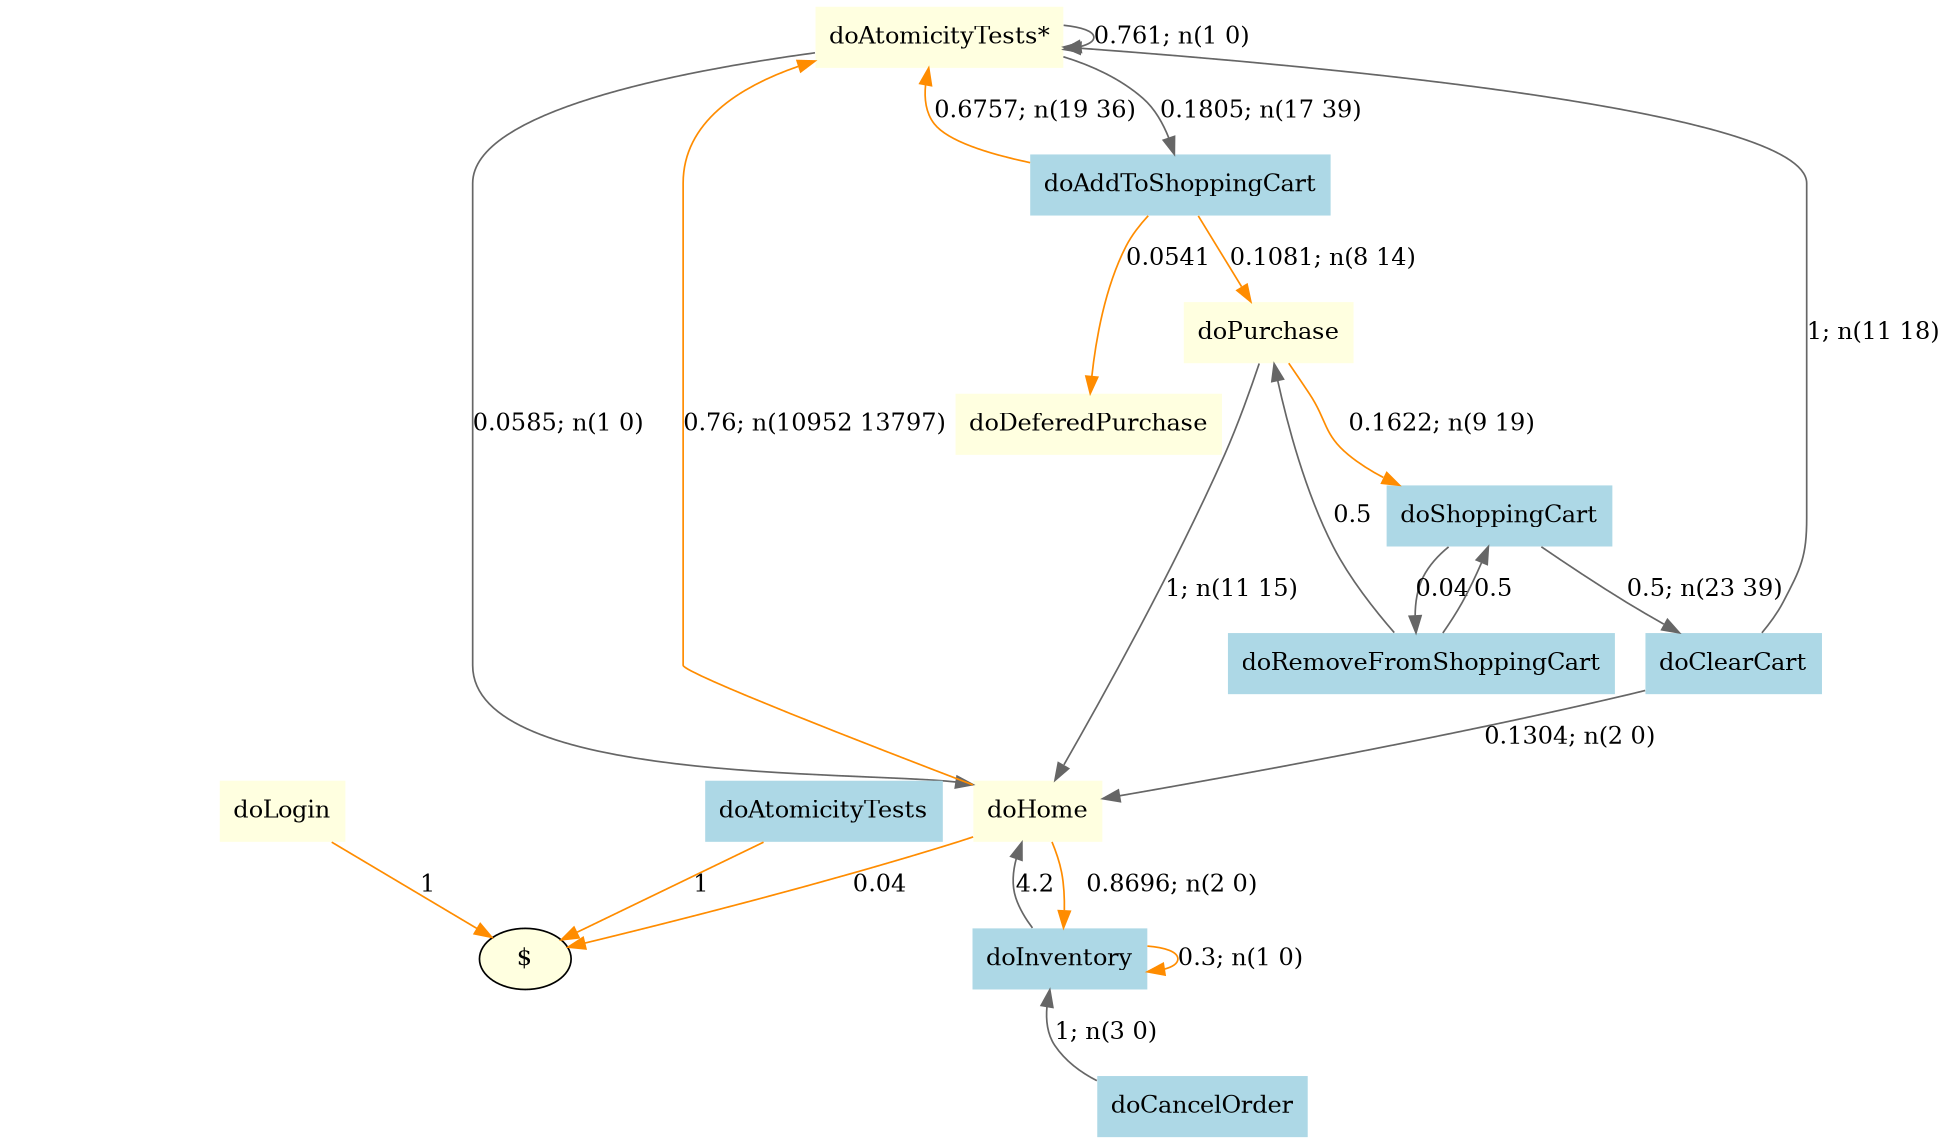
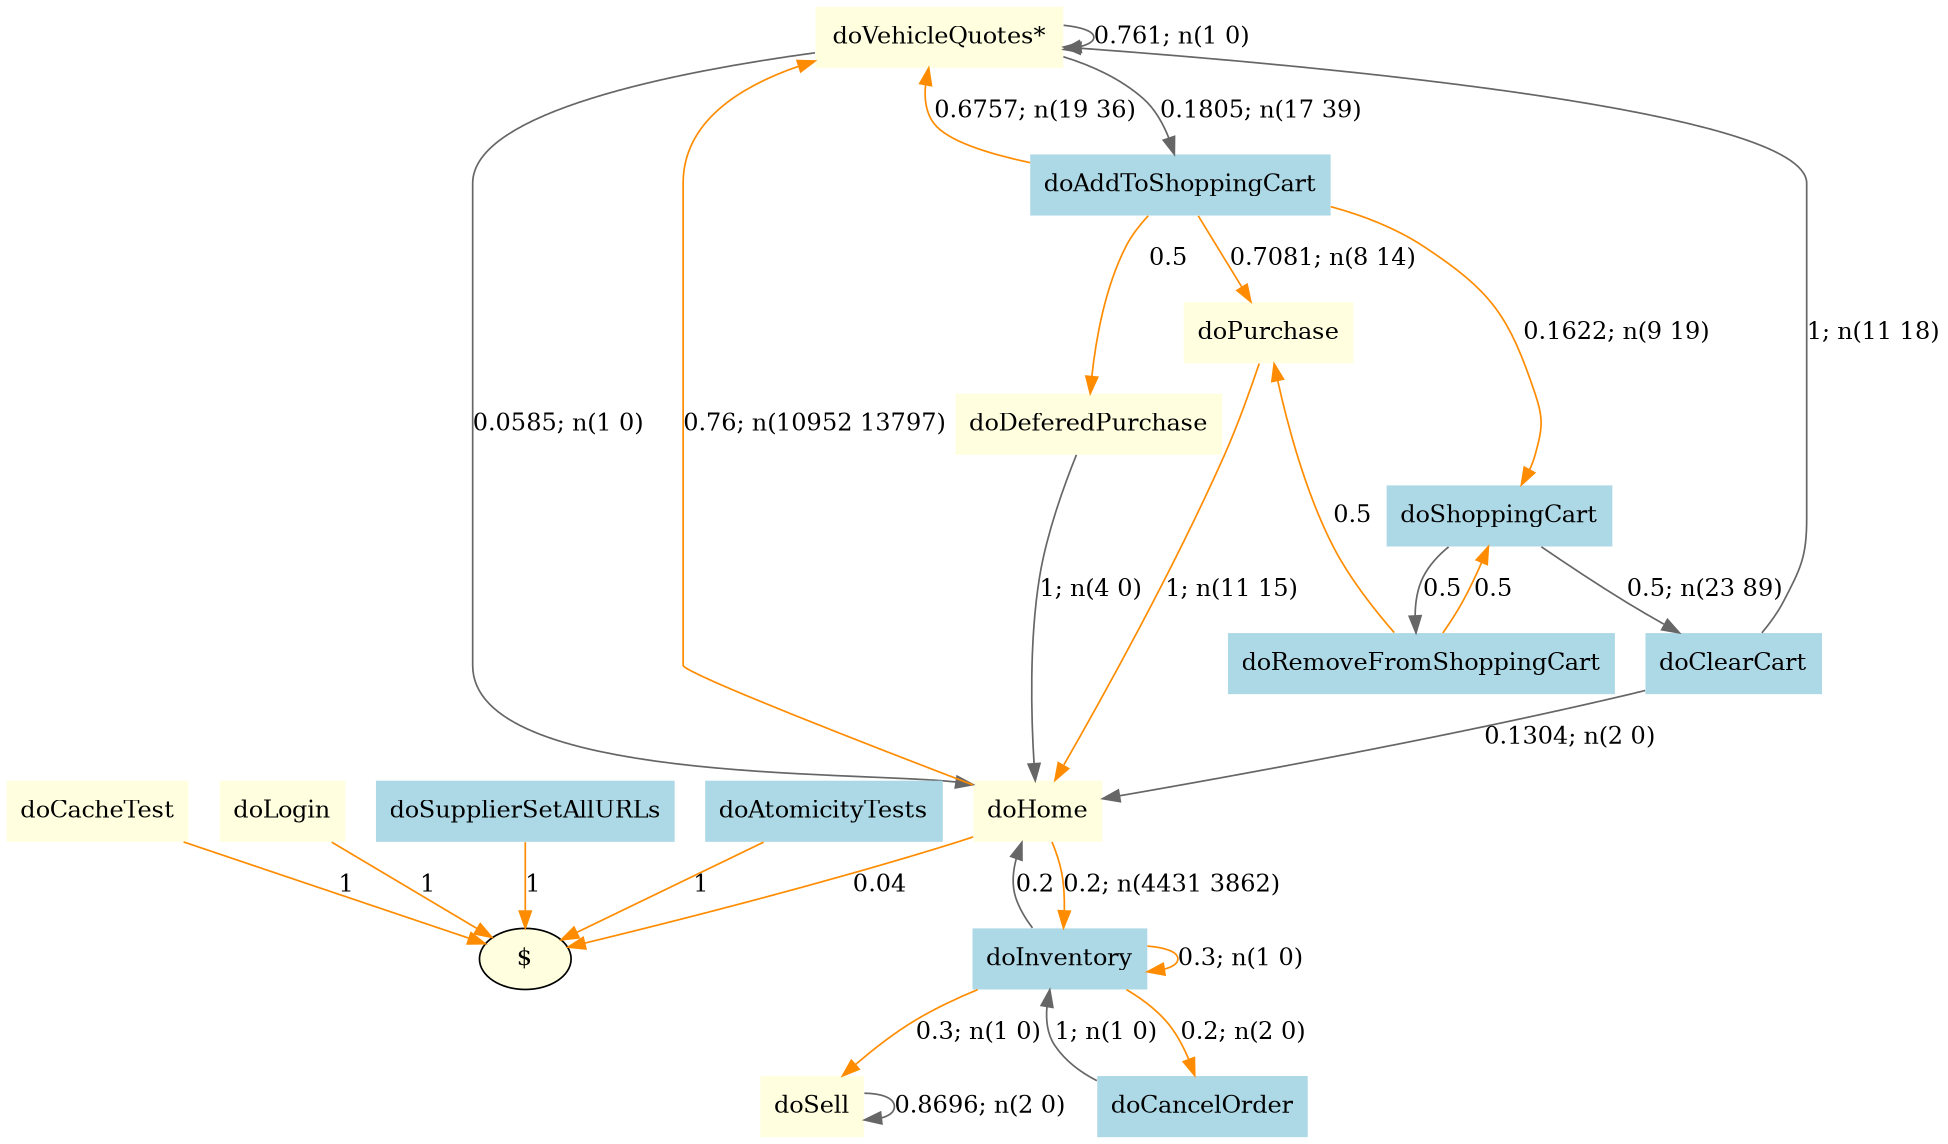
node "doAtomicityTests*": label "doAtomicityTests*" -> "doVehicleQuotes*"
edge "doAddToShoppingCart" -> "doDeferedPurchase": label "0.0541" -> "0.5"
edge "doAddToShoppingCart" -> "doPurchase": label "0.1081; n(8 14)" -> "0.7081; n(8 14)"
edge "doPurchase" -> "doShoppingCart": now "doAddToShoppingCart" -> "doShoppingCart"
edge "doRemoveFromShoppingCart" -> "doPurchase": color gray40 -> darkorange
edge "doPurchase" -> "doHome": color gray40 -> darkorange
edge "doShoppingCart" -> "doRemoveFromShoppingCart": label "0.04" -> "0.5"
edge "doShoppingCart" -> "doClearCart": label "0.5; n(23 39)" -> "0.5; n(23 89)"
edge "doRemoveFromShoppingCart" -> "doShoppingCart": color gray40 -> darkorange
edge "doDeferedPurchase" -> "doHome": added, label "1; n(4 0)"
node "doCacheTest": added
node "doSupplierSetAllURLs": added
edge "doInventory" -> "doHome": label "4.2" -> "0.2"
edge "doHome" -> "doInventory": label "0.8696; n(2 0)" -> "0.2; n(4431 3862)"
edge "doInventory" -> "doCancelOrder": added, label "0.2; n(2 0)"
edge "doCancelOrder" -> "doInventory": label "1; n(3 0)" -> "1; n(1 0)"
node "doSell": added
